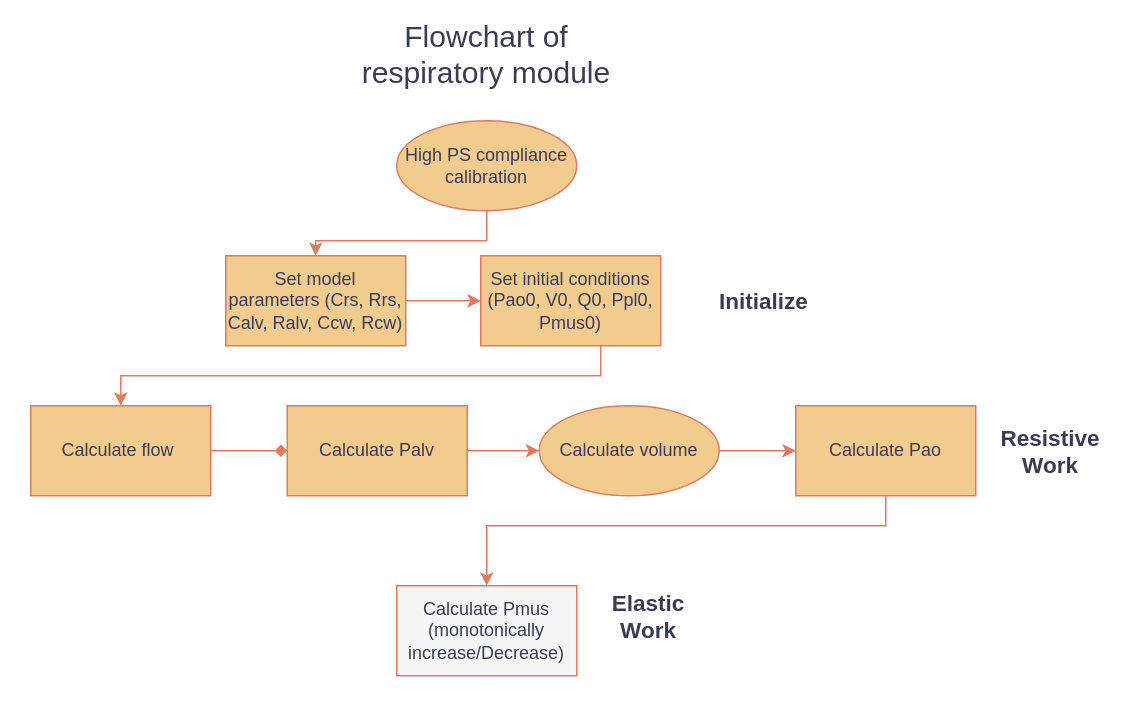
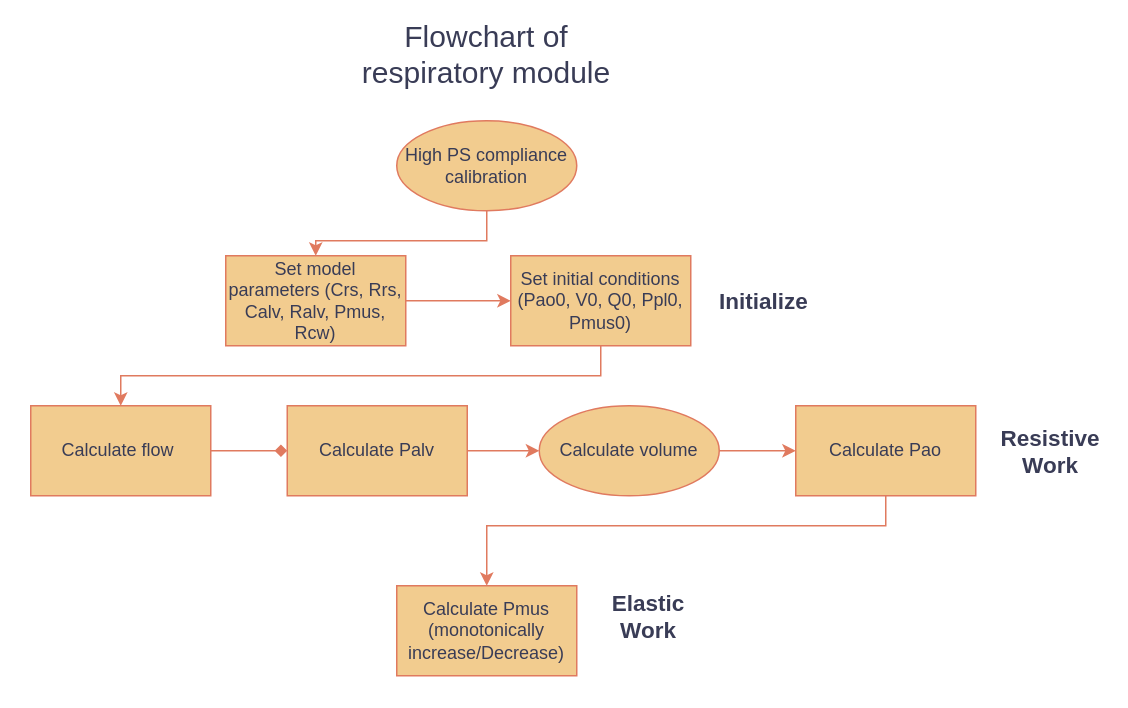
node "Set model parameters (Crs, Rrs, Calv, Ralv, Ccw, Rcw)": label "Set model parameters (Crs, Rrs, Calv, Ralv, Ccw, Rcw)" -> "Set model parameters (Crs, Rrs, Calv, Ralv, Pmus, Rcw)"
node "Set initial conditions (Pao0, V0, Q0, Ppl0, Pmus0)": moved (571, 301) -> (601, 301)
node "Calculate Pmus (monotonically increase/Decrease)": fillcolor #f5f5f5 -> #f2cc8f
